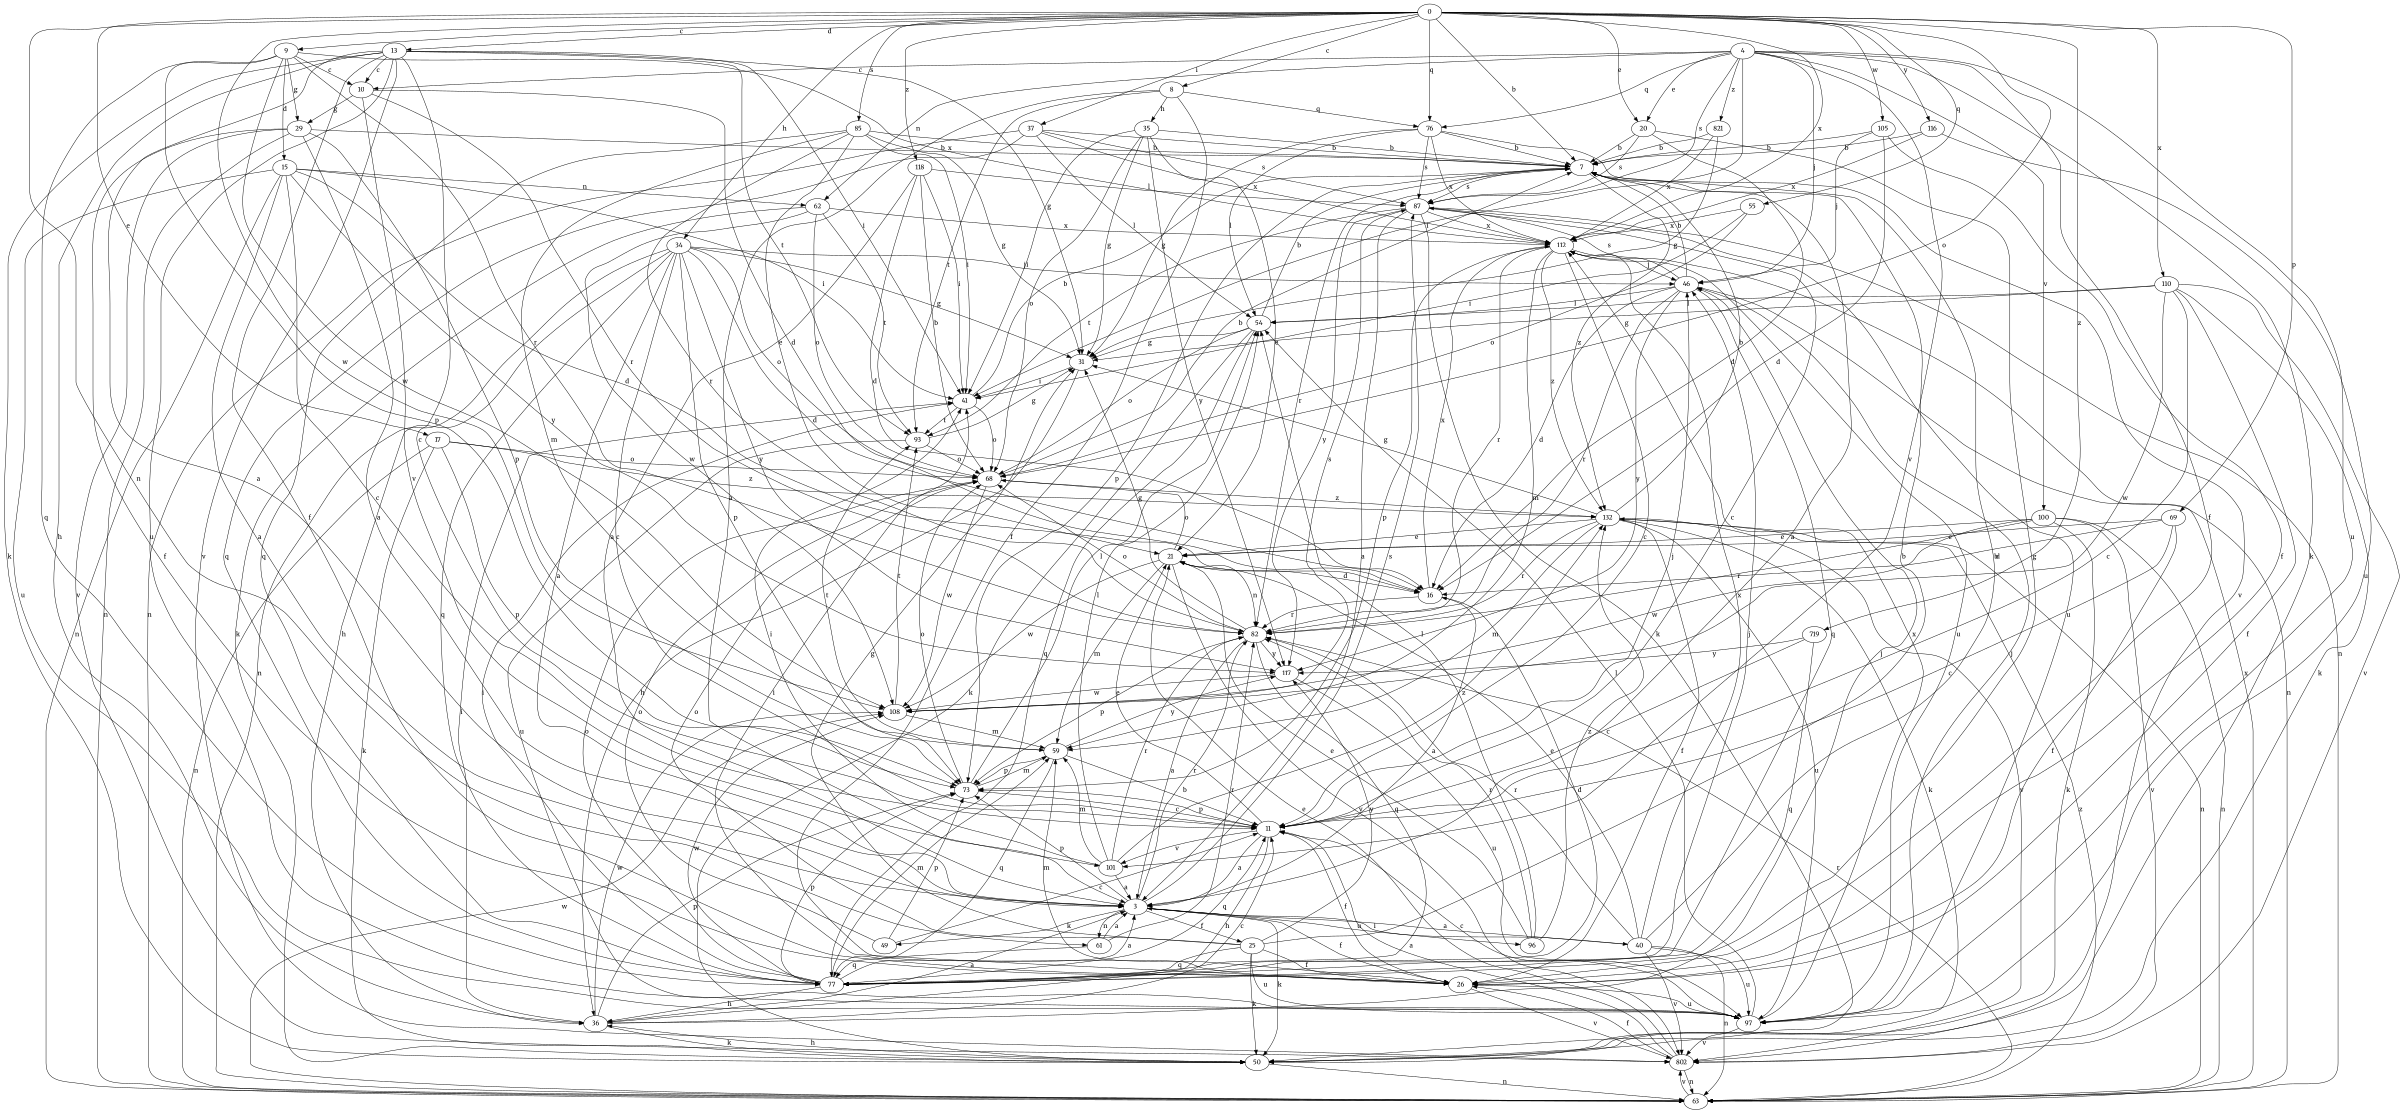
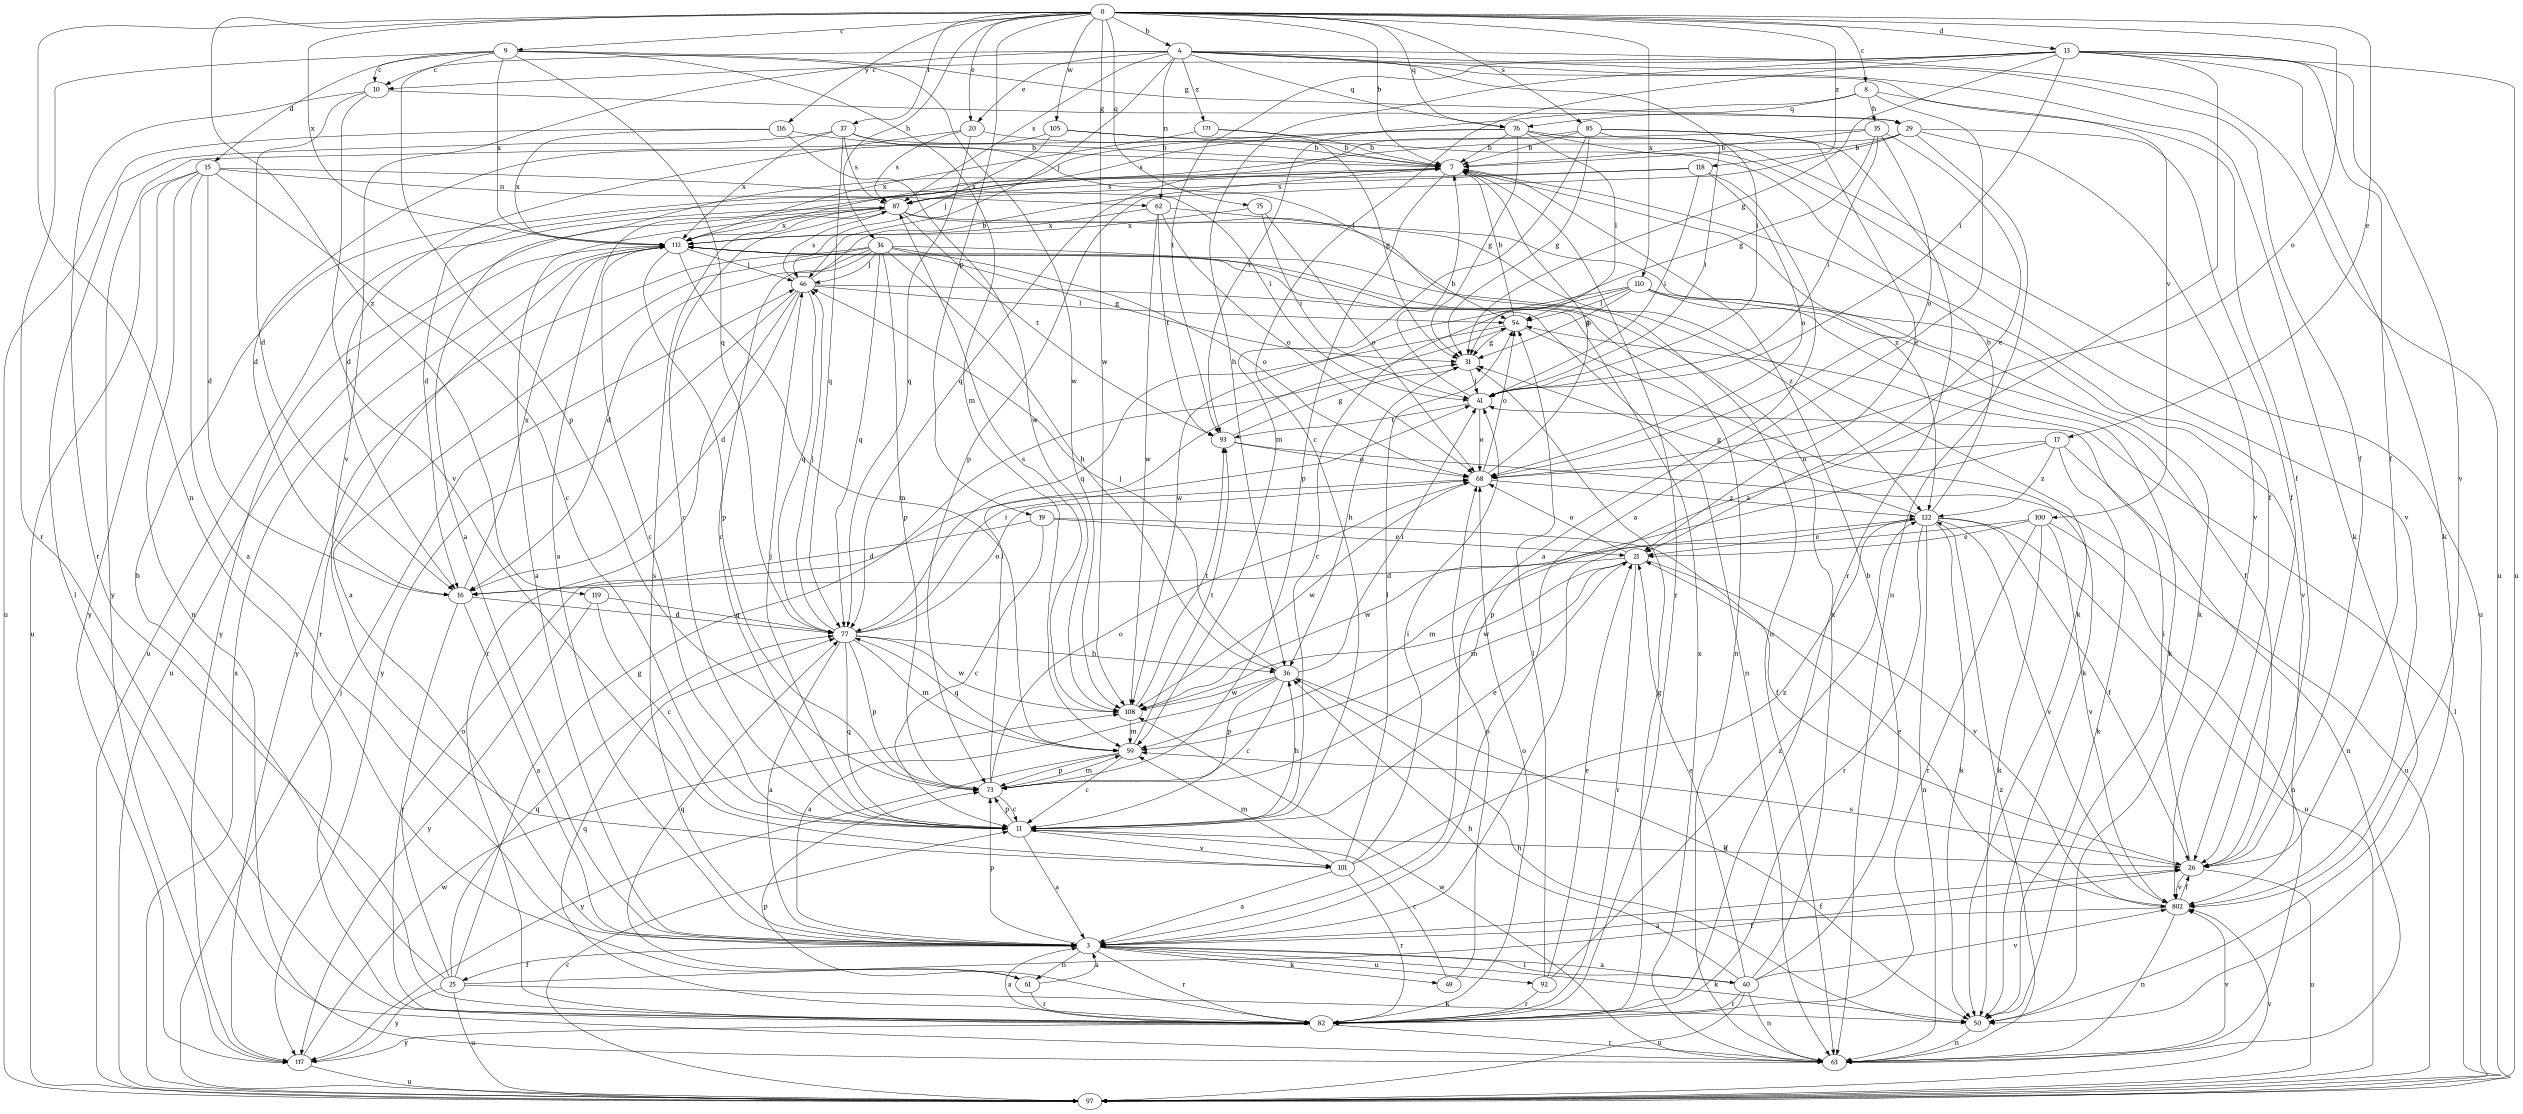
edge "0" -> "4": added, label "b"
node "821": label "821" -> "121"
edge "118" -> "87": label "l" -> "s"
node "55": label "55" -> "75"
edge "9" -> "59": added, label "m"
edge "118" -> "68": label "b" -> "o"
edge "116" -> "108": added, label "w"
edge "54" -> "68": reversed
node "132": label "132" -> "122"
node "69": label "69" -> "19"
edge "20" -> "77": label "g" -> "q"
edge "21" -> "82": label "n" -> "r"
edge "37" -> "63": label "n" -> "l"
node "719": label "719" -> "119"
edge "59" -> "11": label "b" -> "c"
edge "40" -> "36": added, label "h"
edge "26" -> "59": label "m" -> "s"
edge "49" -> "73": removed, label "p"
edge "63" -> "82": reversed
node "96": label "96" -> "92"
edge "77" -> "16": reversed
edge "802" -> "11": now "802" -> "3"
edge "76" -> "97": added, label "u"
